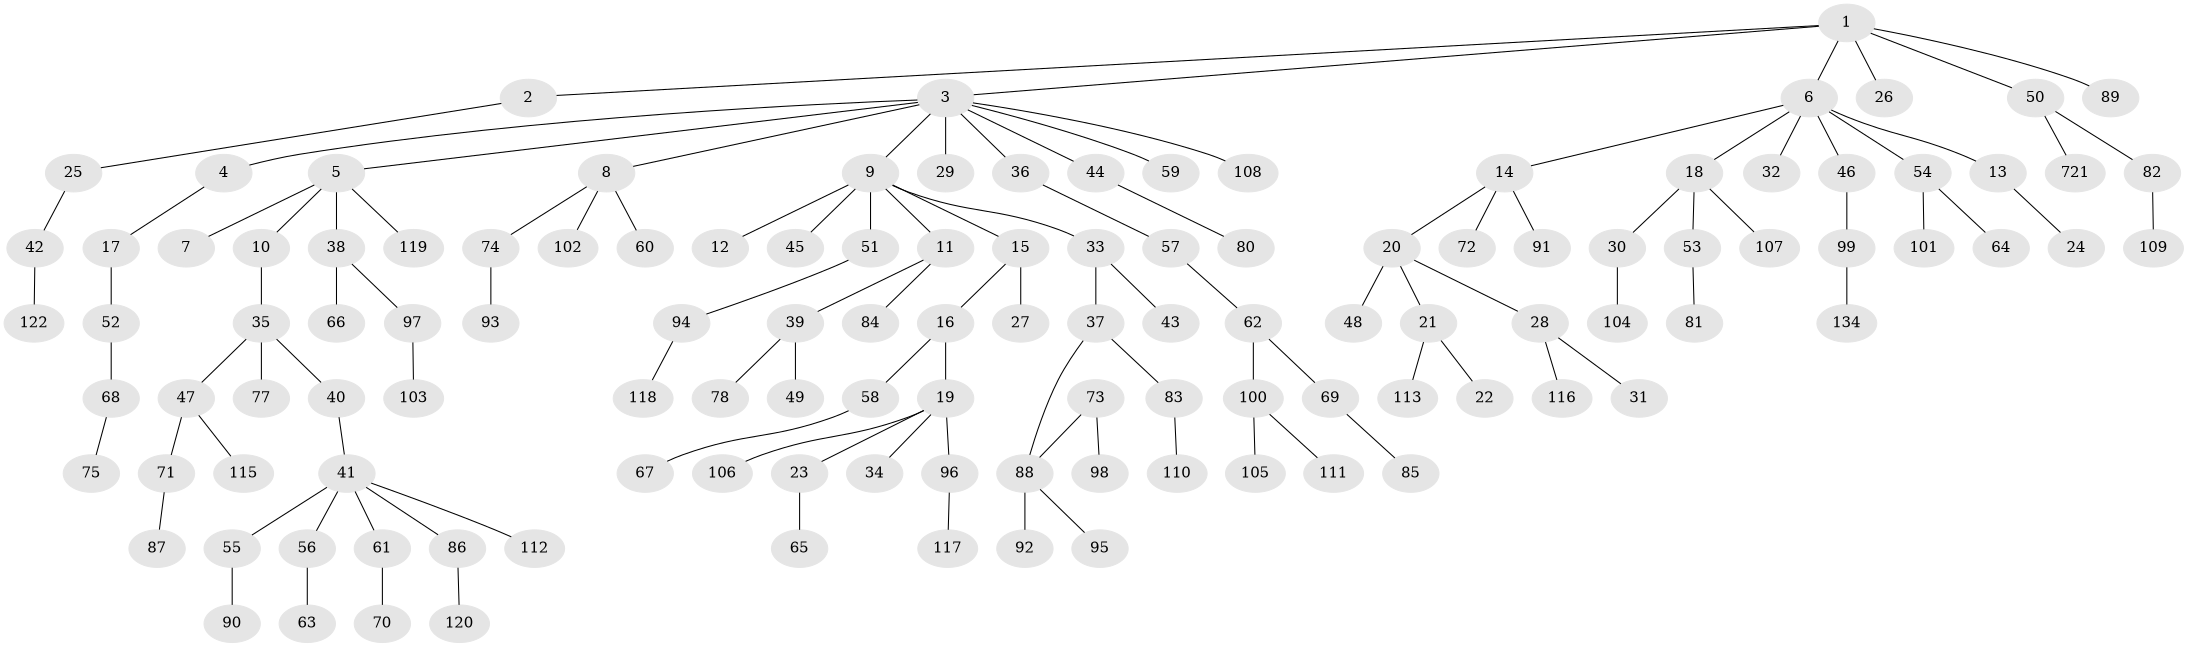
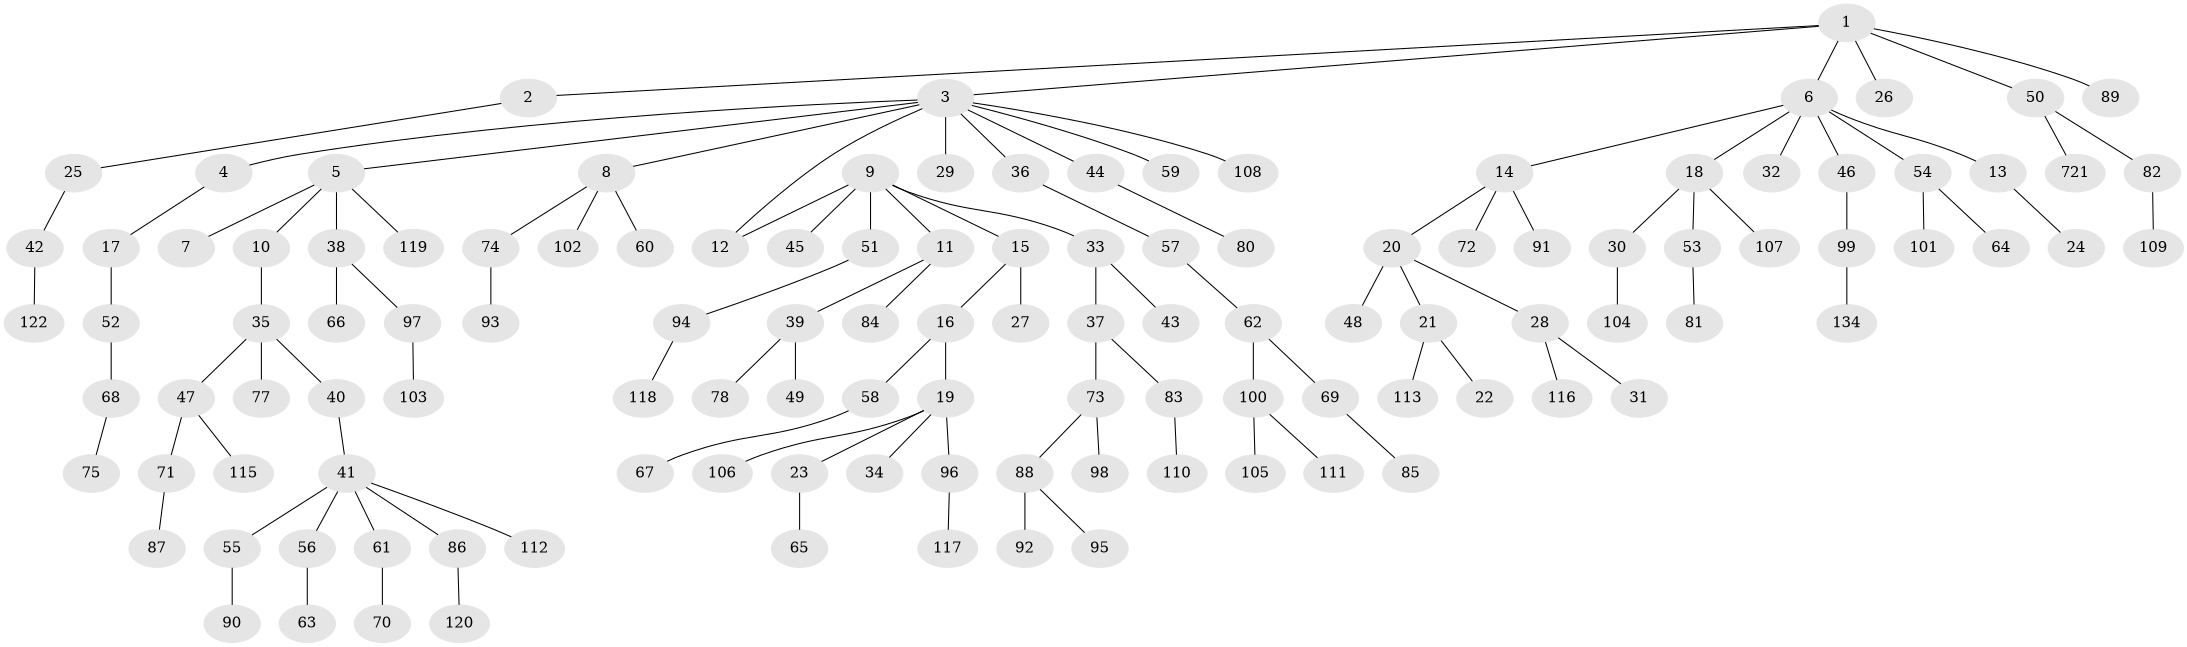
edge "3" -- "9": now "3" -- "12"
edge "37" -- "88": now "37" -- "73"
